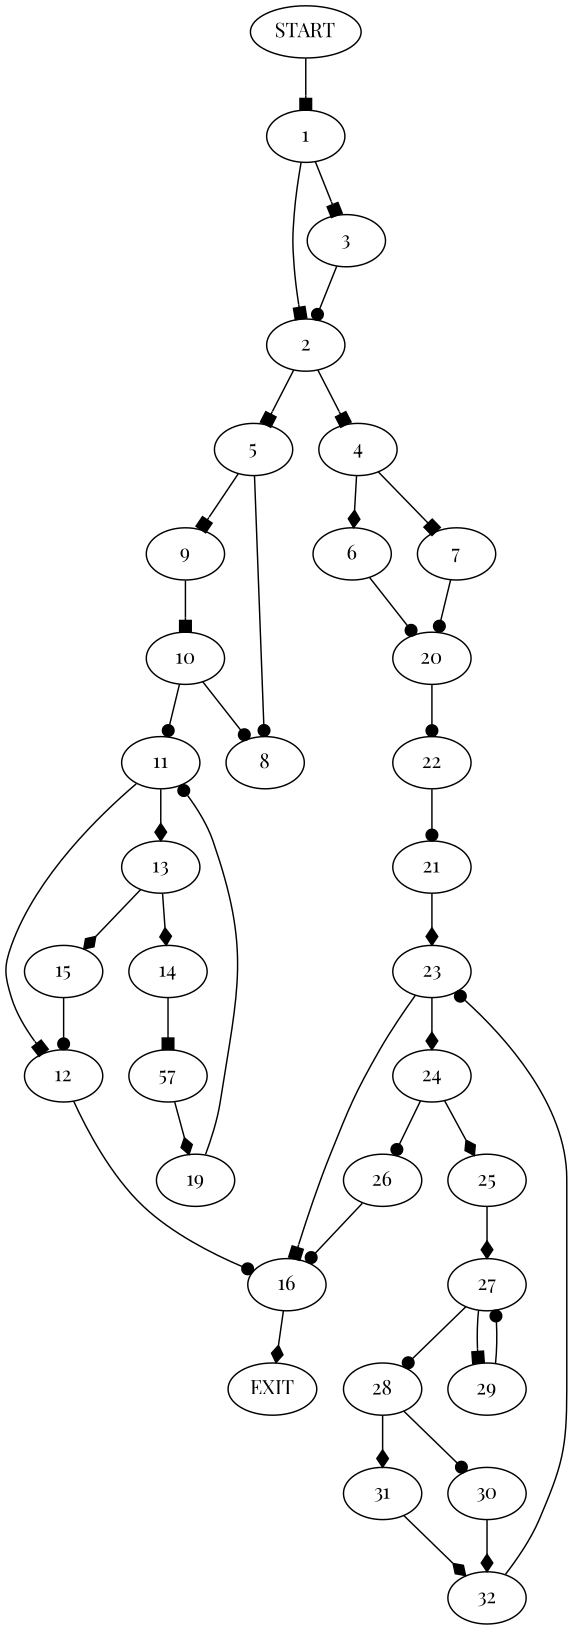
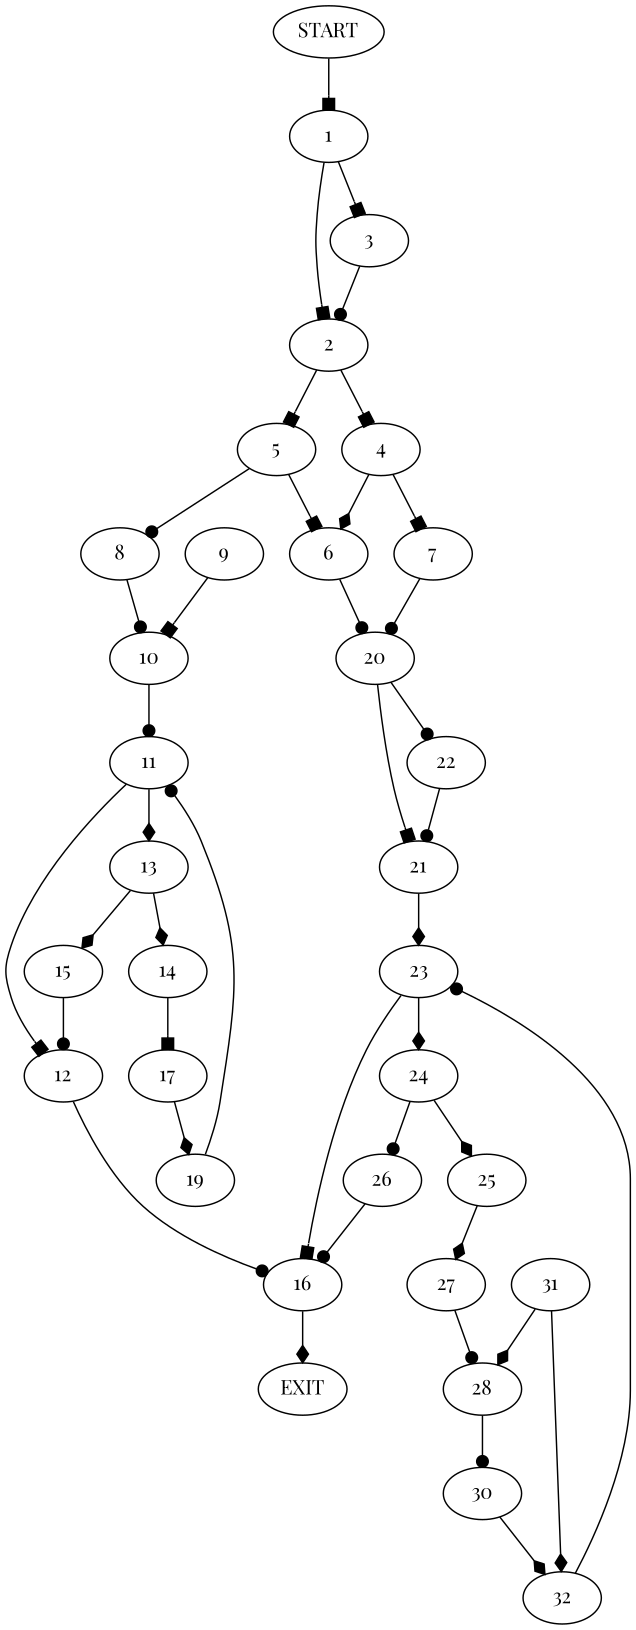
edge "5" -> "9": now "5" -> "6"
edge "10" -> "8": reversed
edge "20" -> "21": added
node "57": label "57" -> "17"
node "29": removed
edge "28" -> "31": reversed
